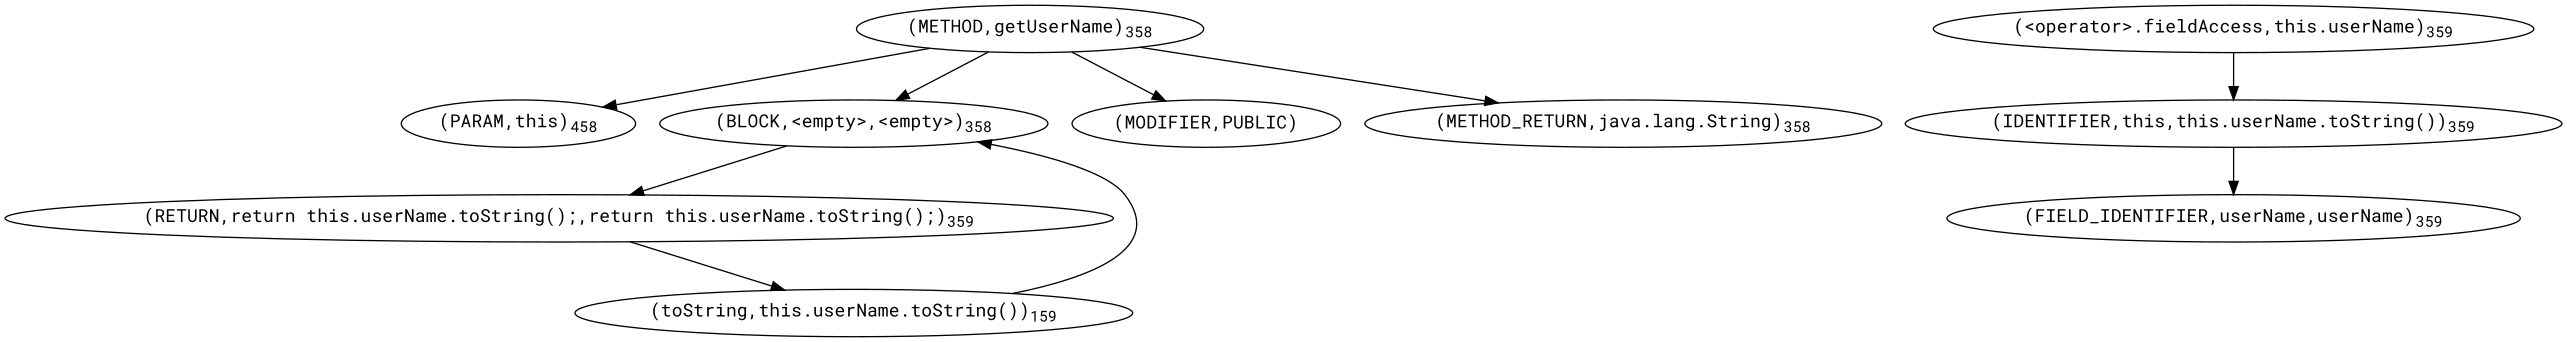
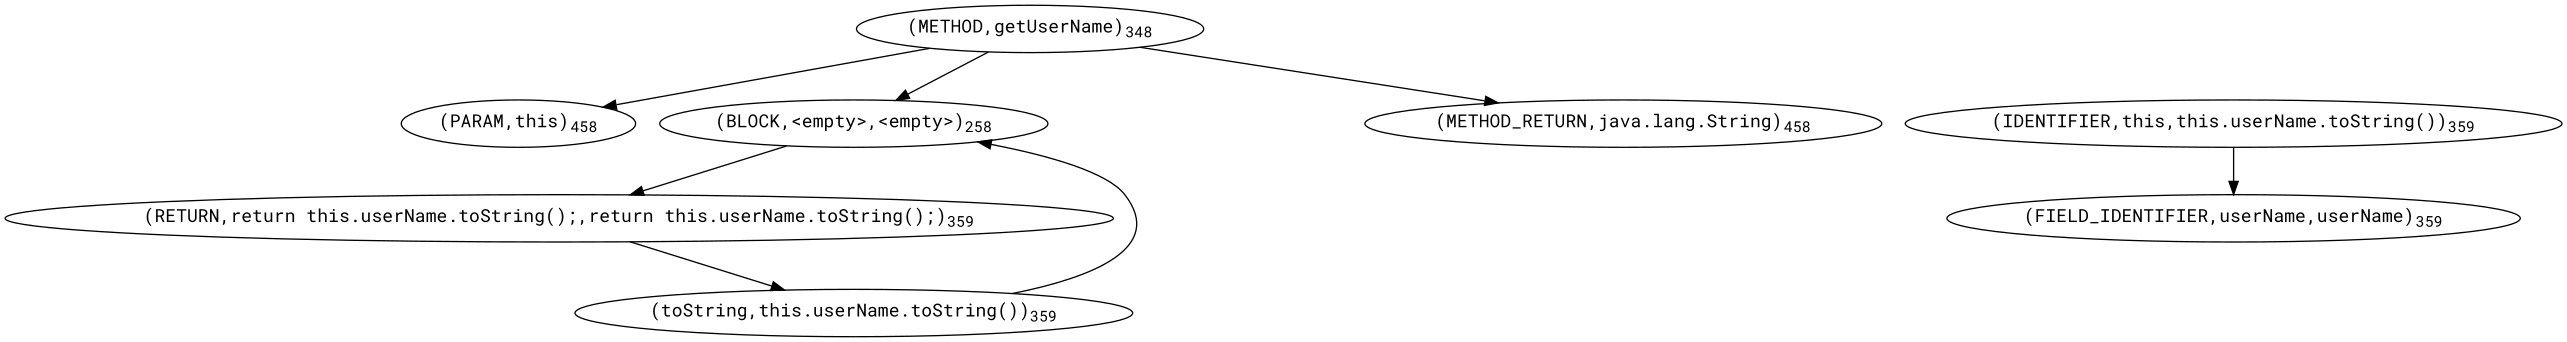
node "(METHOD,getUserName)": text "358" -> "348"
node "(<operator>.fieldAccess,this.userName)": removed
node "(BLOCK,<empty>,<empty>)": text "358" -> "258"
node "(METHOD_RETURN,java.lang.String)": text "358" -> "458"
node "(MODIFIER,PUBLIC)": removed
node "(toString,this.userName.toString())": text "159" -> "359"
